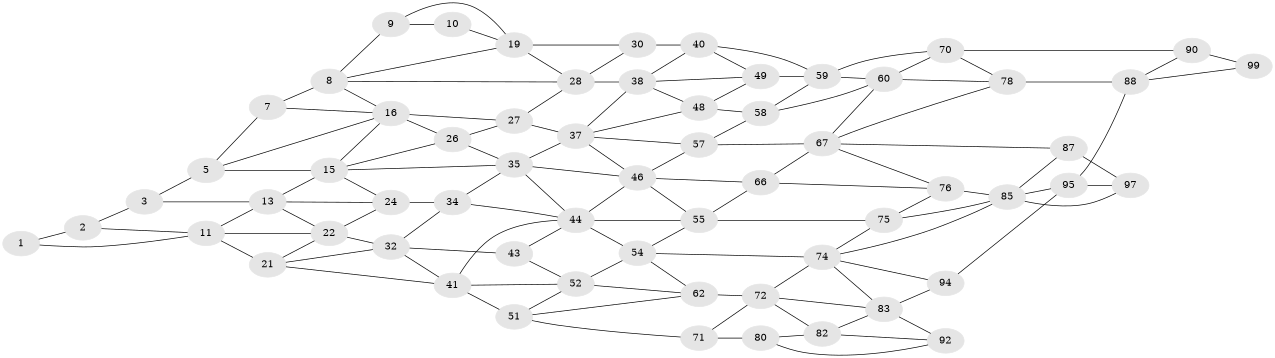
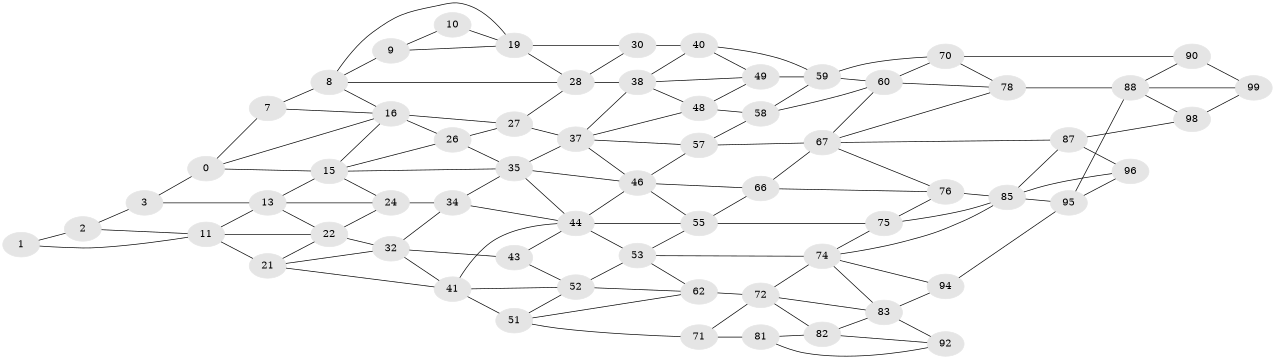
node "98": added
node "5": label "5" -> "0"
node "97": label "97" -> "96"
node "54": label "54" -> "53"
node "80": label "80" -> "81"
